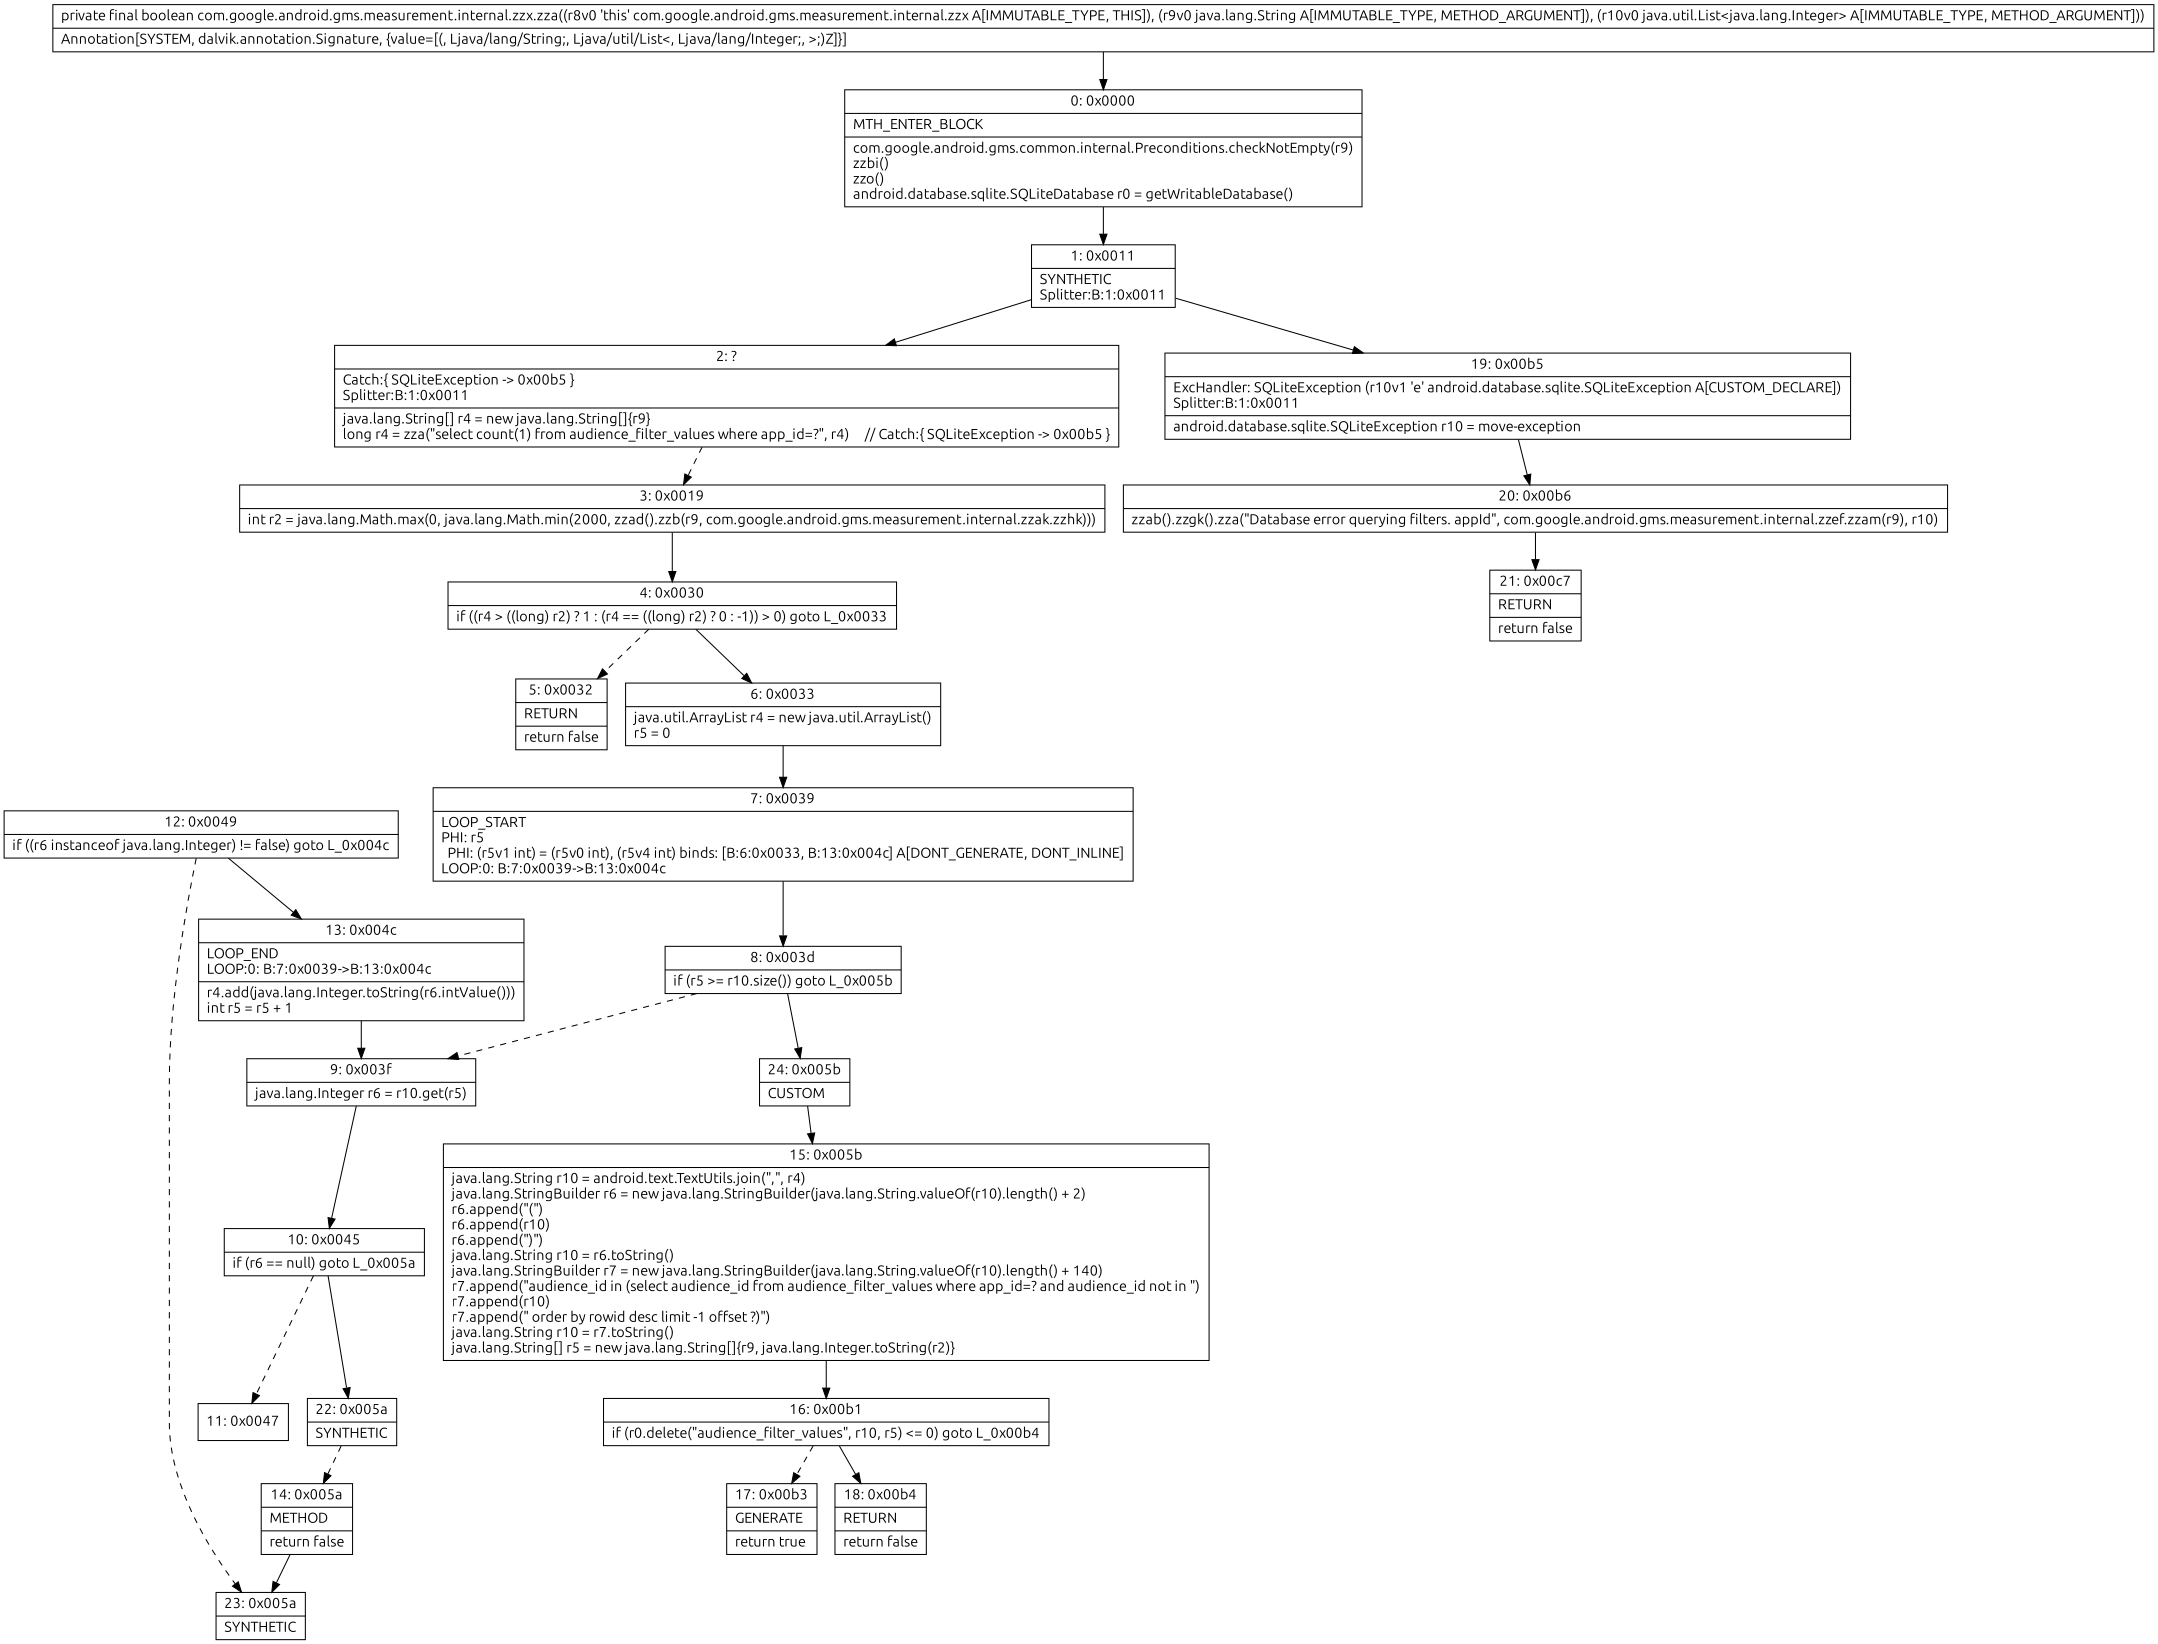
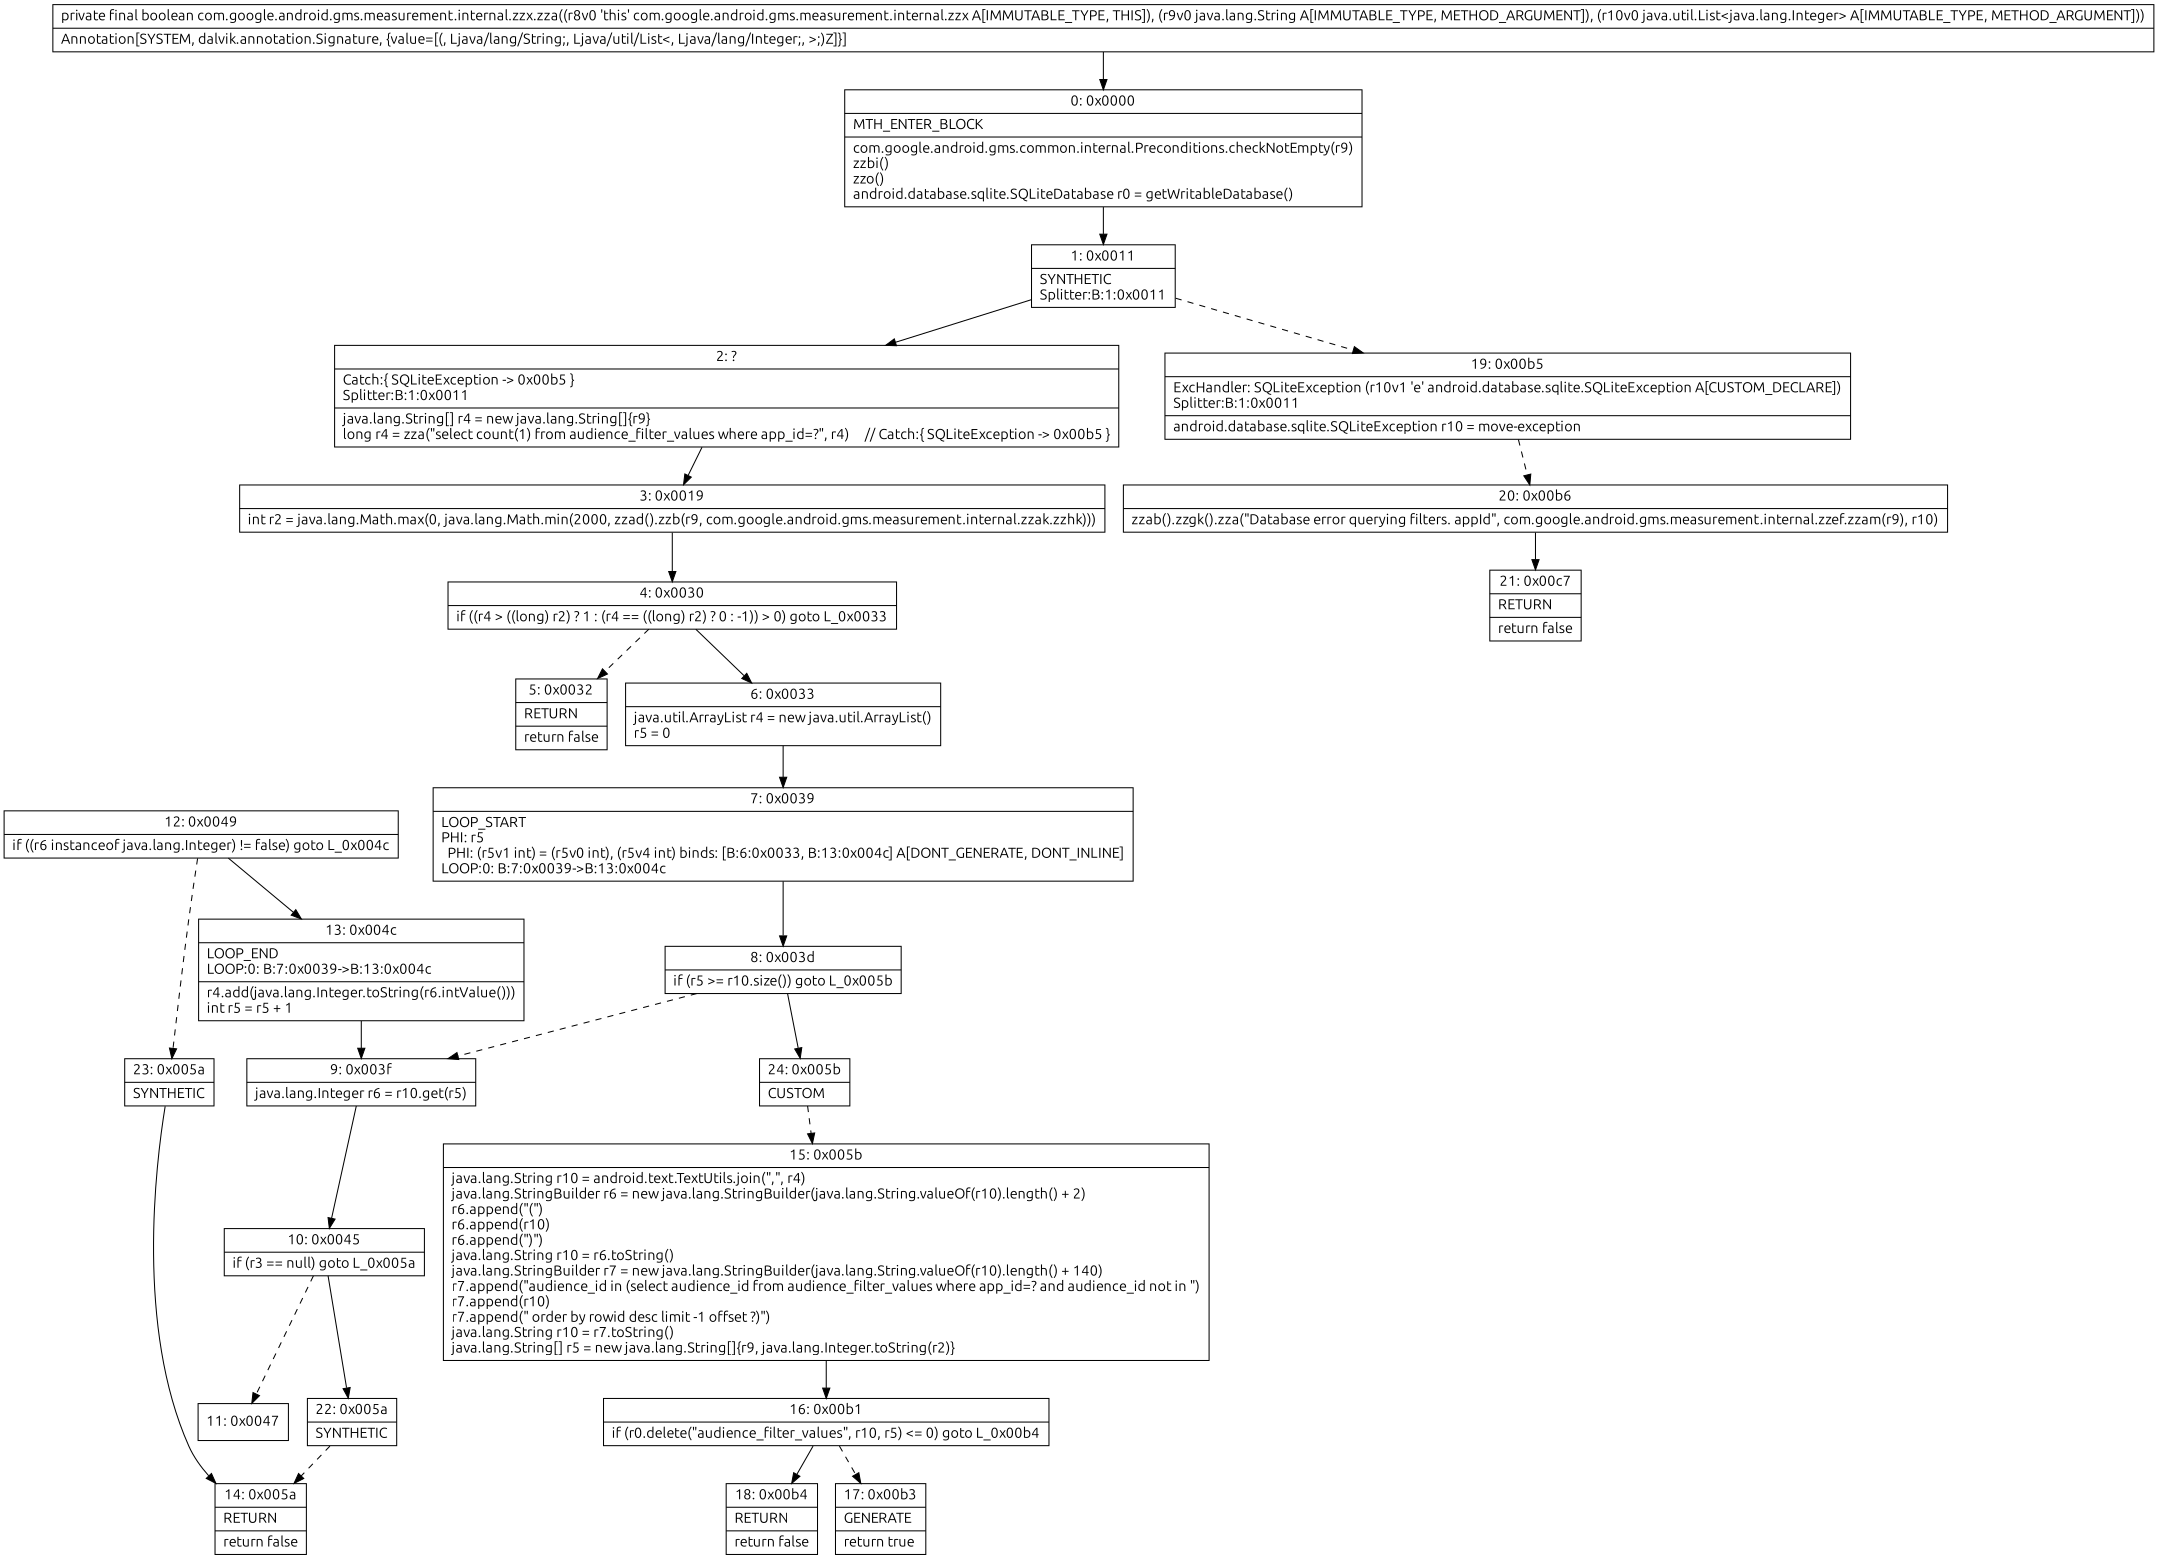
edge "1: 0x0011" -> "19: 0x00b5": style solid -> dashed
edge "19: 0x00b5" -> "20: 0x00b6": style solid -> dashed
edge "2: ?" -> "3: 0x0019": style dashed -> solid
edge "24: 0x005b" -> "15: 0x005b": style solid -> dashed
node "10: 0x0045": text "if (r6 == null) goto L_0x005a" -> "if (r3 == null) goto L_0x005a"
node "14: 0x005a": text "METHOD" -> "RETURN"
edge "14: 0x005a" -> "23: 0x005a": reversed
